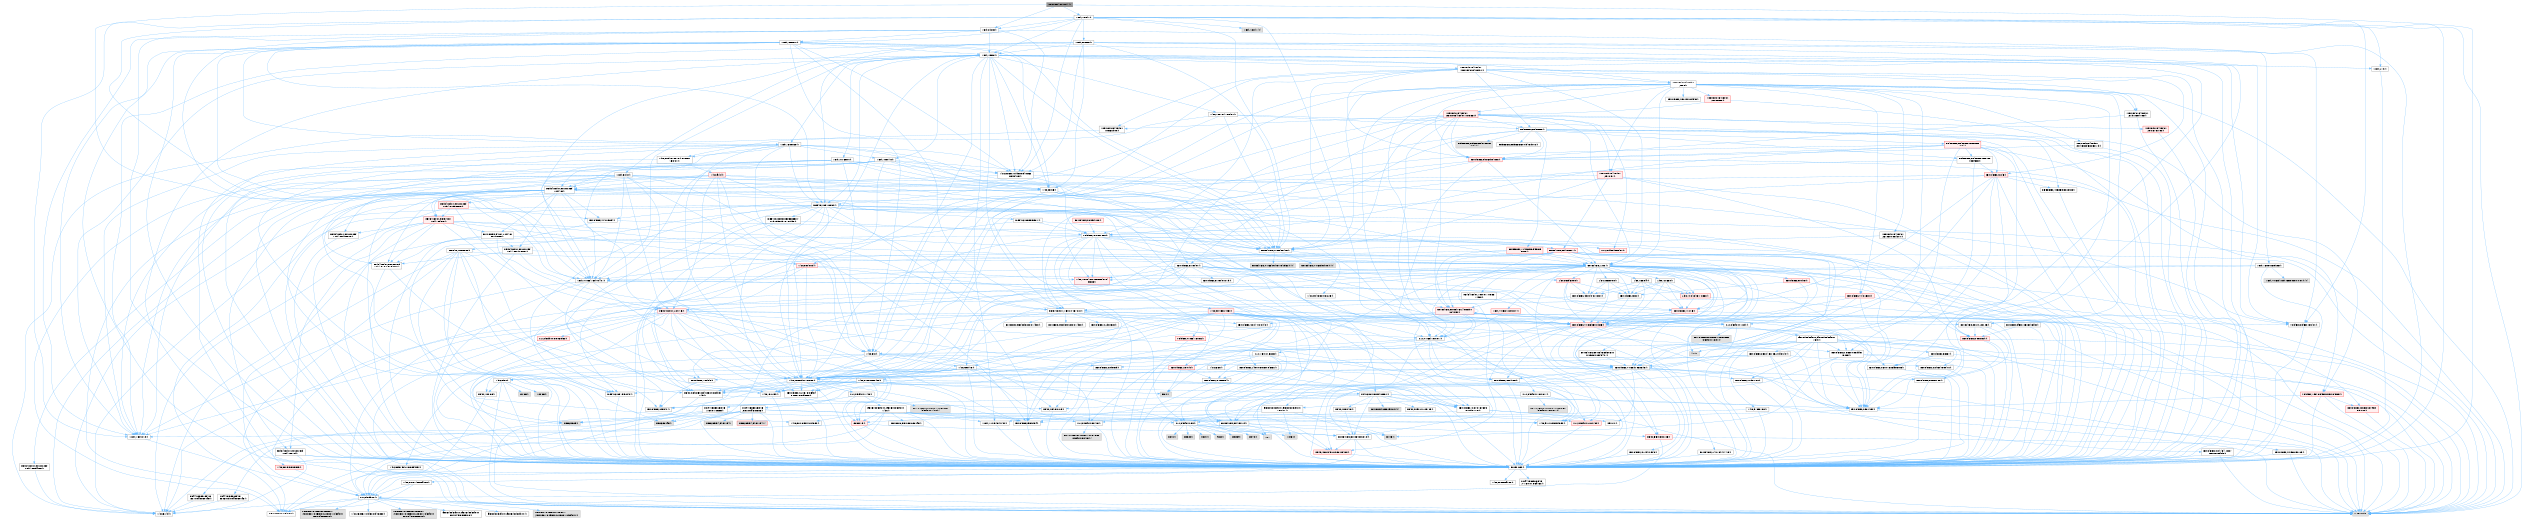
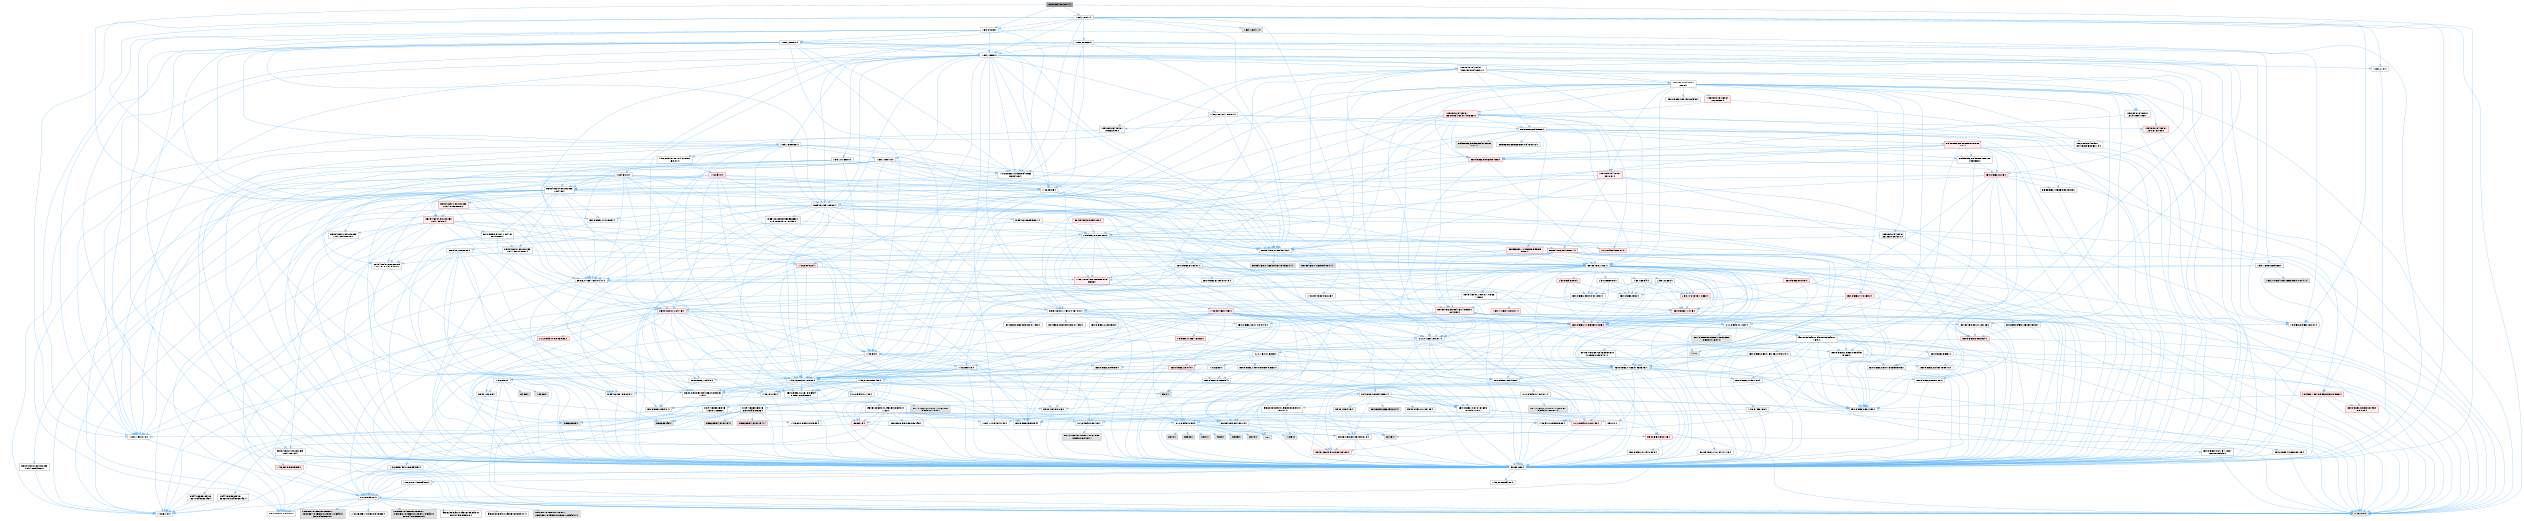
edge "Internationalization /Text.h" -> "Internationalization /LocKeyFuncs.h": added
node "Delegates/DelegateInstances Impl.h": label "Delegates/DelegateInstances Impl.h" -> "Delegates/DelegateSignature Impl.h"
node "Serialization/Serializer ArchiveSlots.h": label "Serialization/Serializer ArchiveSlots.h" -> "Serialization/Structured ArchiveSlots.h"
edge "Templates/Function.h" -> "Algo/StableSort.h": now "Templates/Function.h" -> "HAL/UnrealMemory.h"
node "Math/UnrealMathUtility.h": label "Math/UnrealMathUtility.h" -> "Parse/UnrealMathUtility.h"
node "ProfilingDebugging /UMemoryDefines.h": removed
